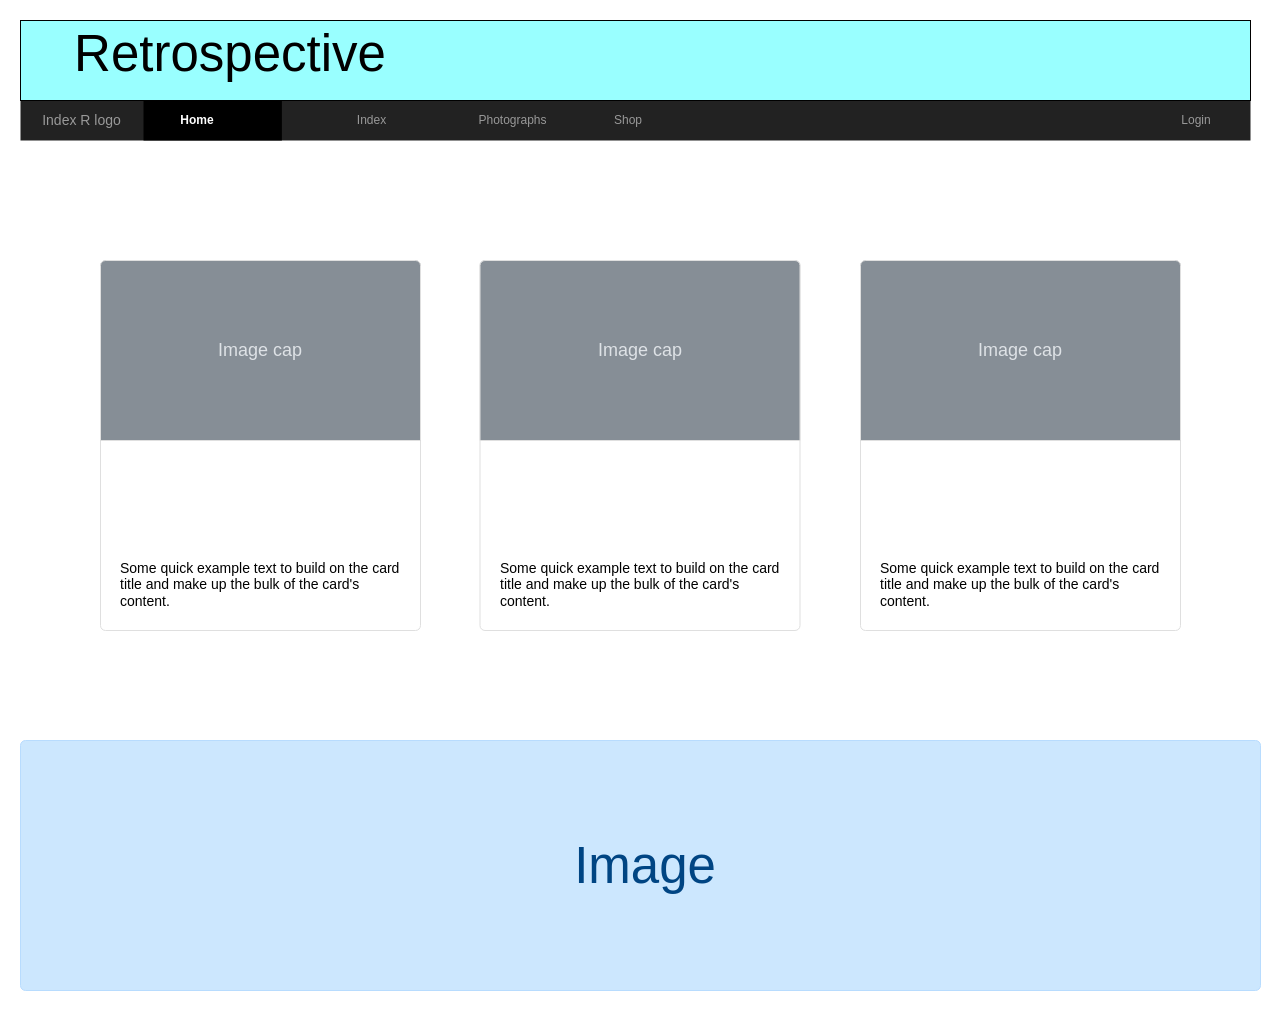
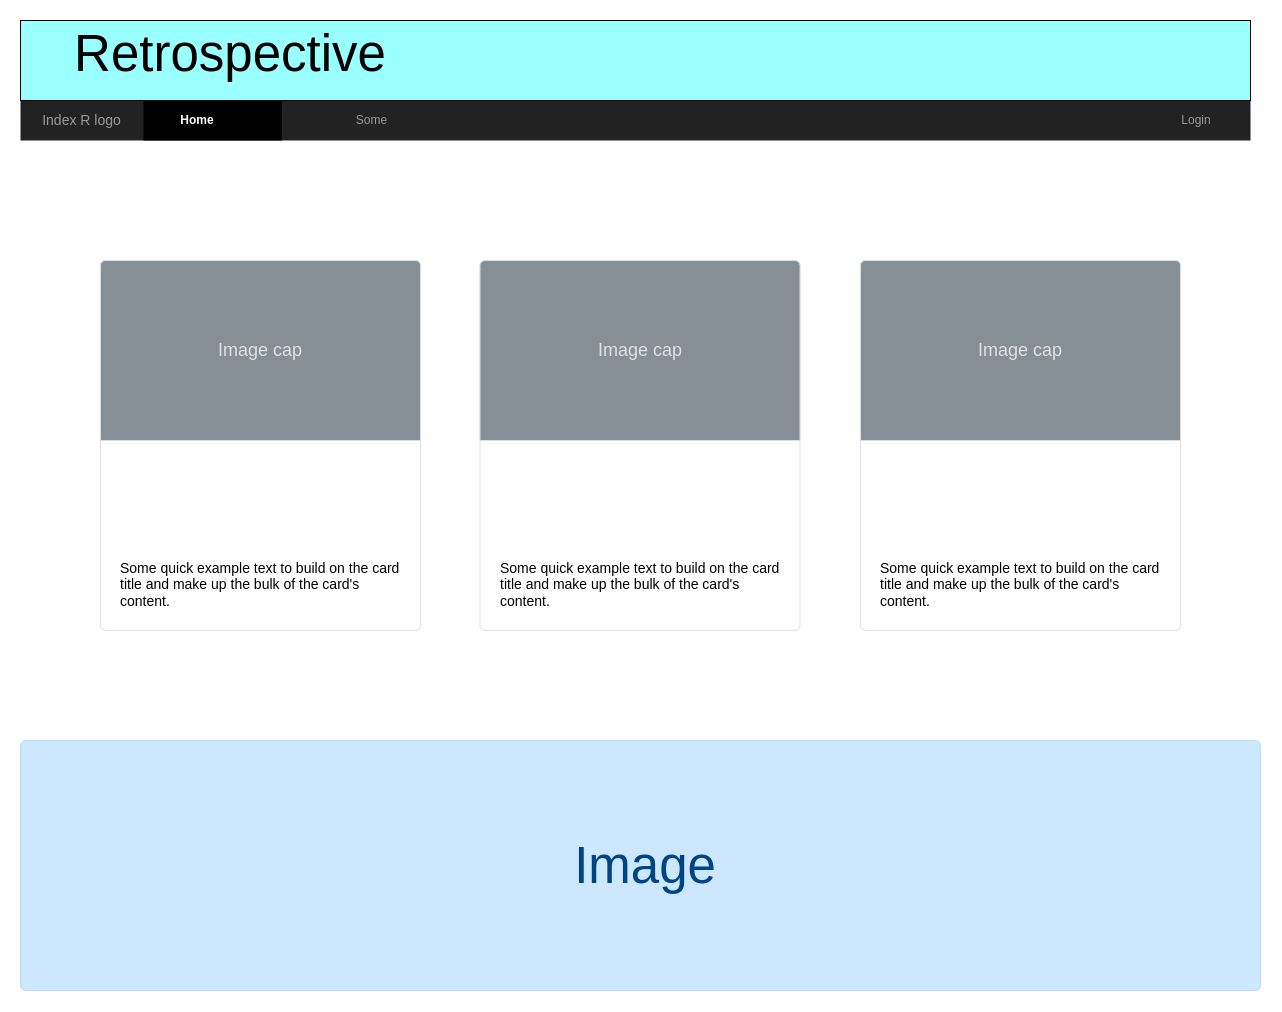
node "Index": label "Index" -> "Some"
node "Photographs": removed
node "Shop": removed
